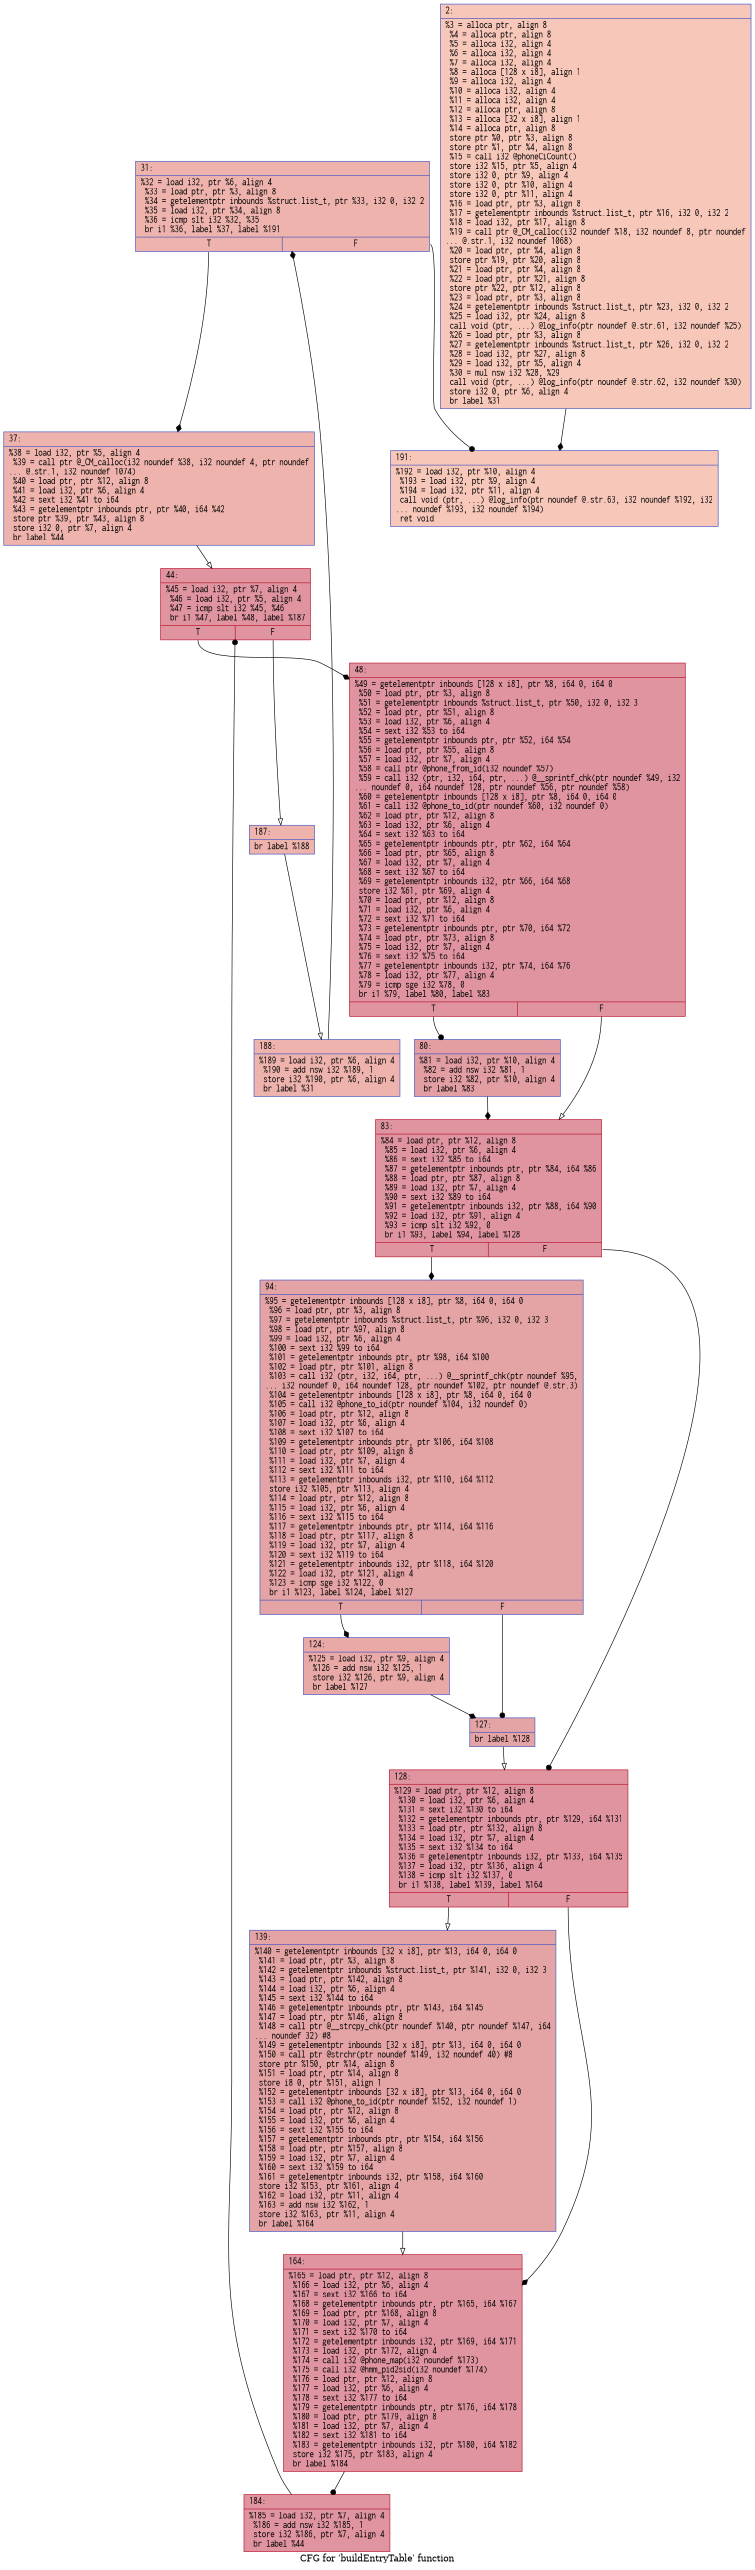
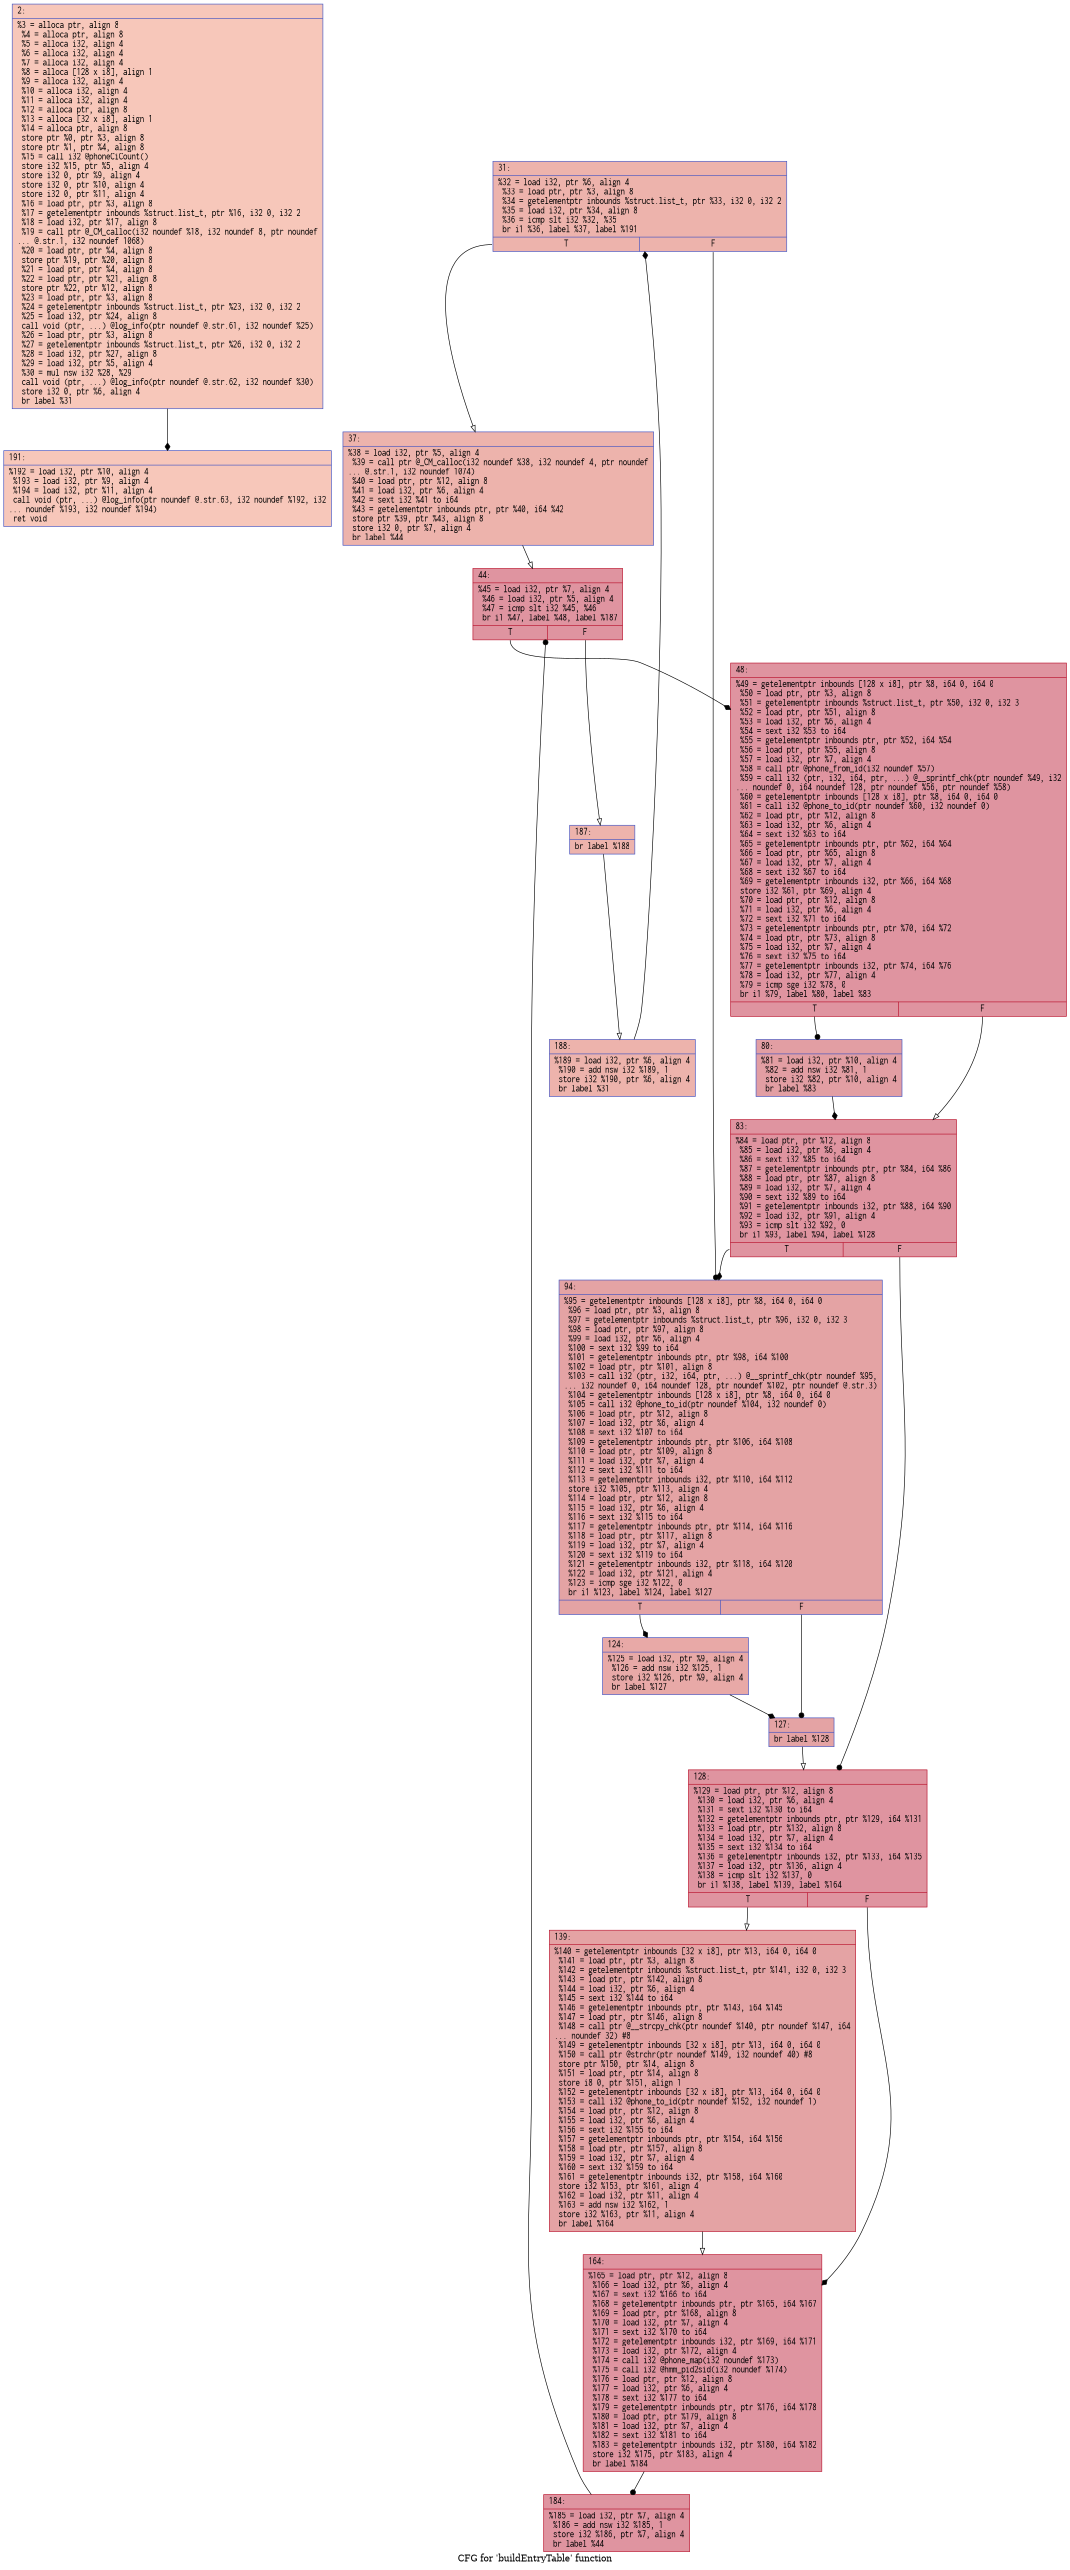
edge "31:" -> "37:": arrowhead diamond -> onormal
edge "31:" -> "191:": now "31:" -> "94:"
node "139:": color #3d50c3ff -> #b70d28ff
